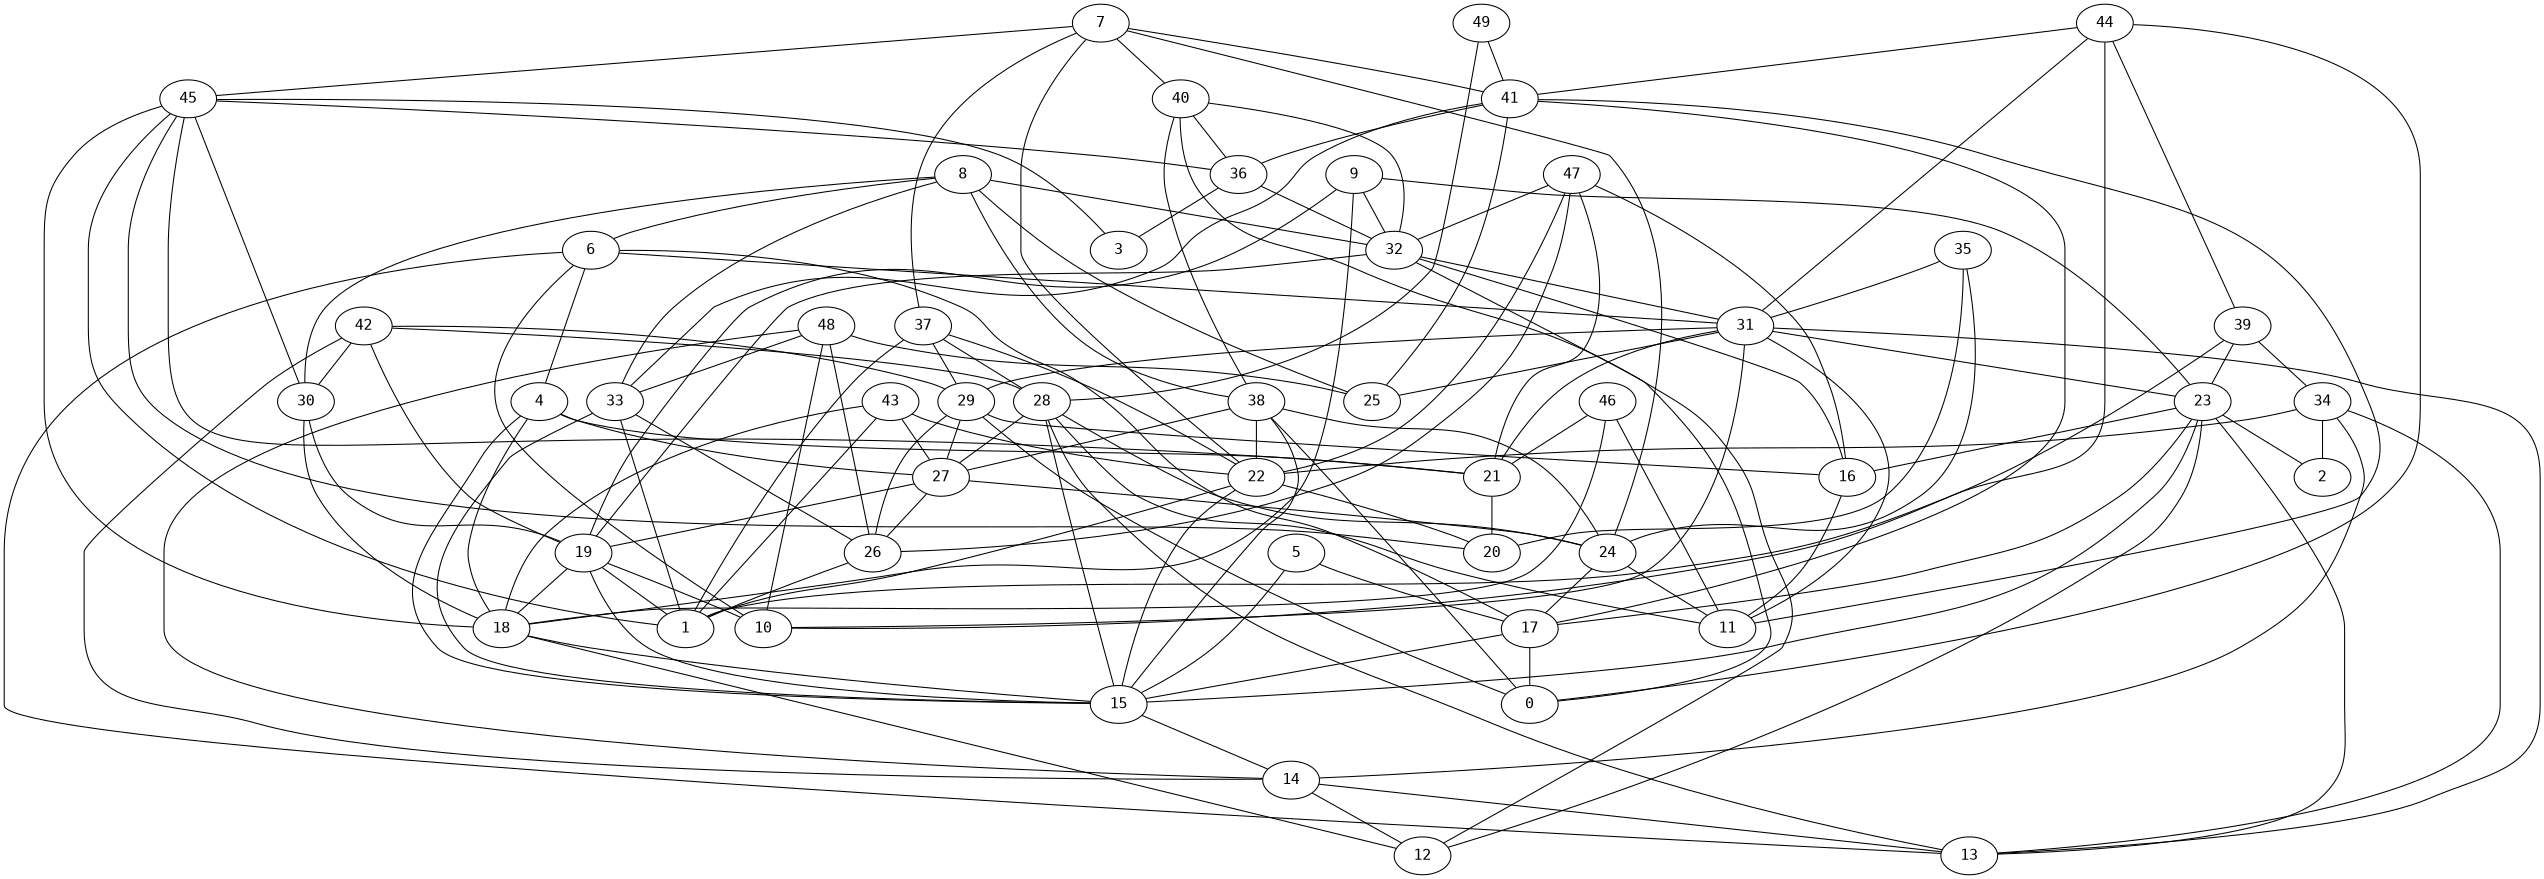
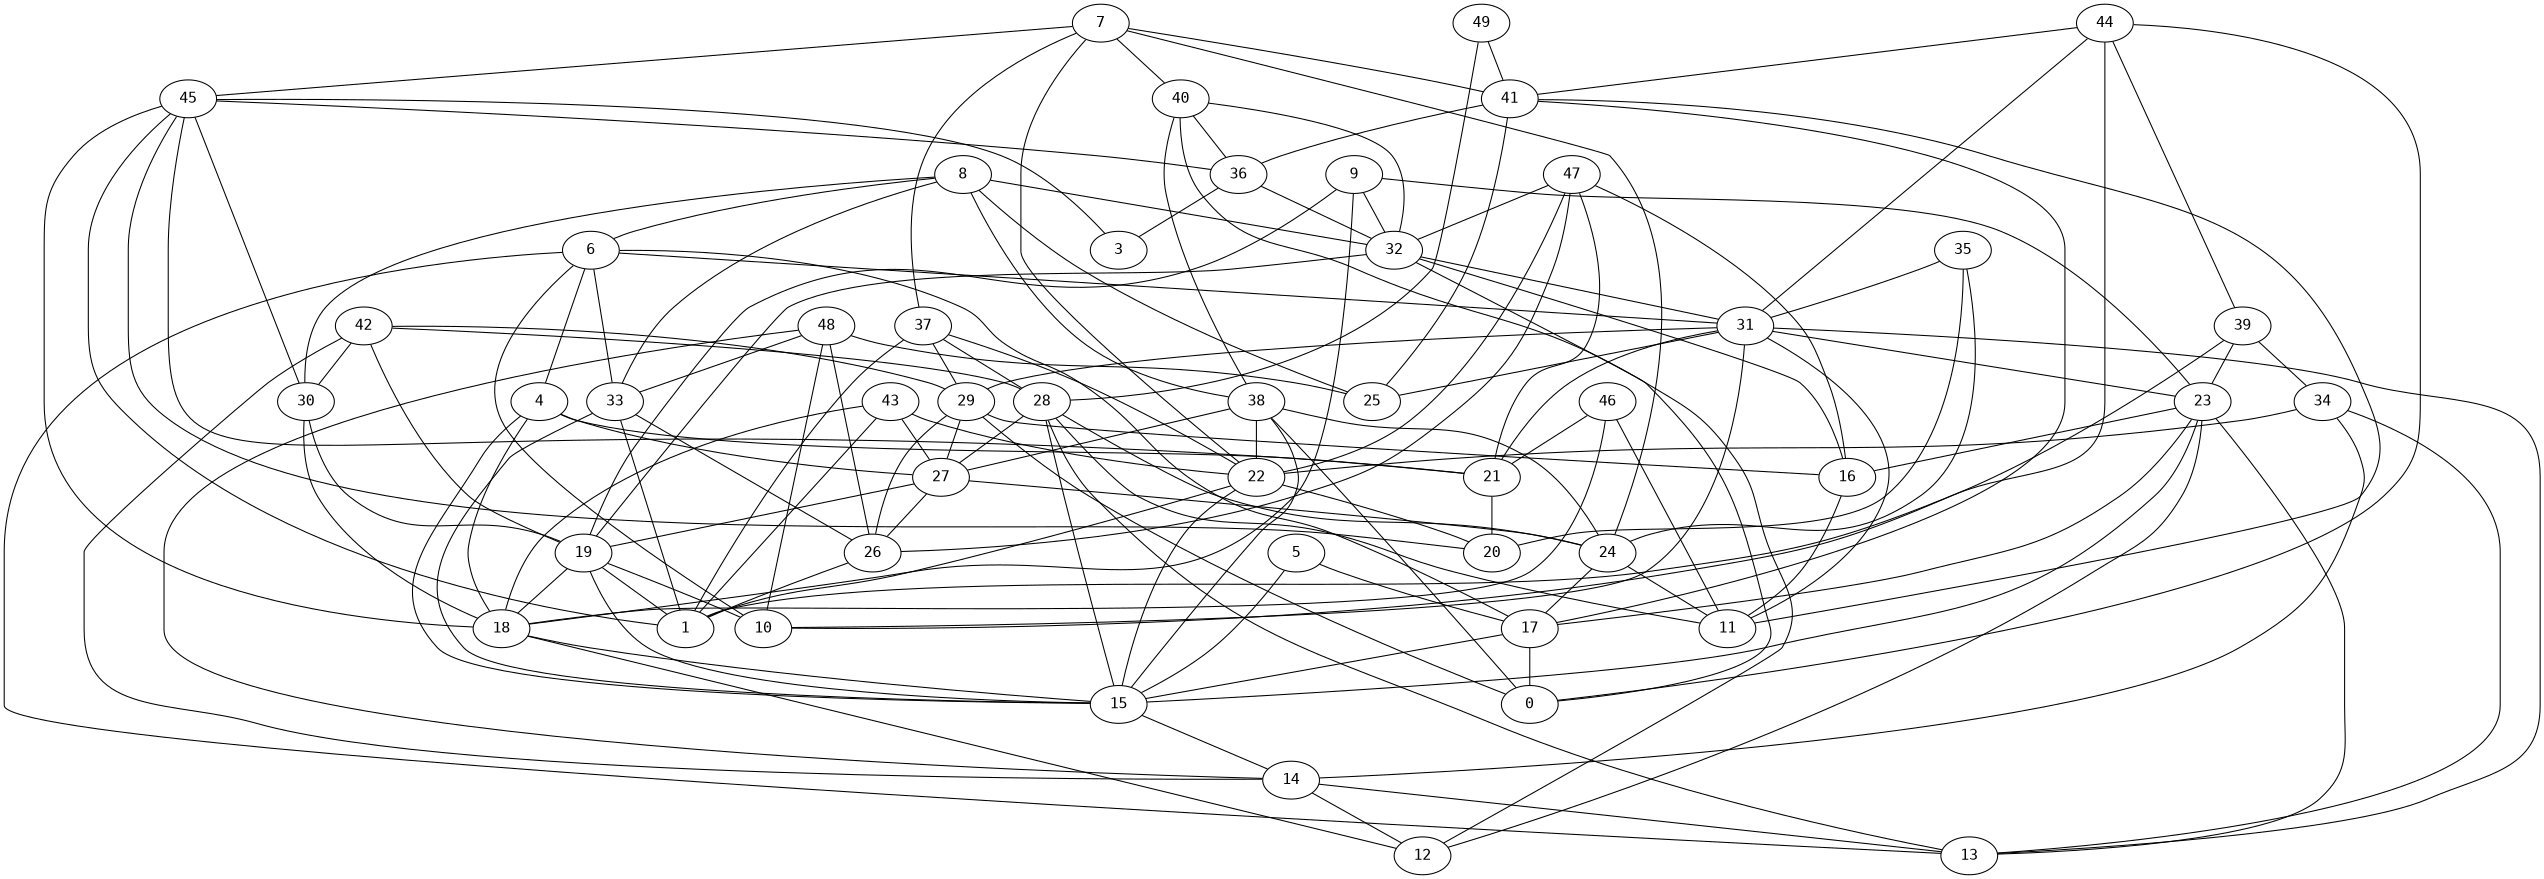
edge "41" -- "33": now "6" -- "33"
node "2": removed
